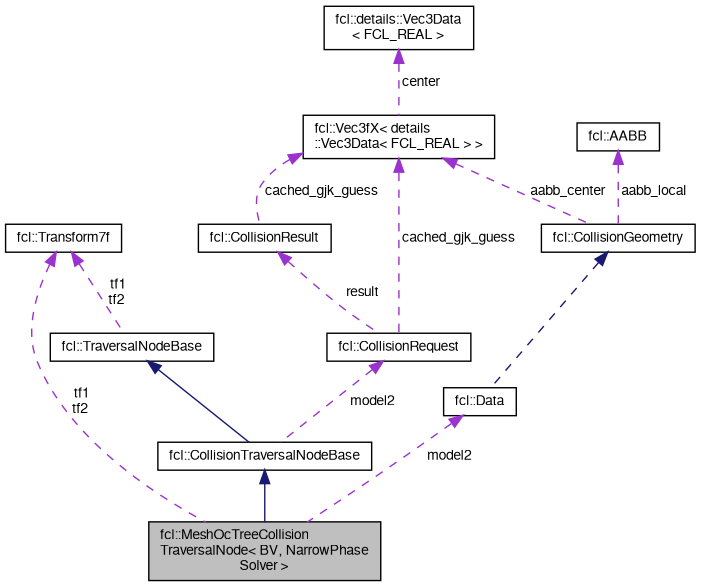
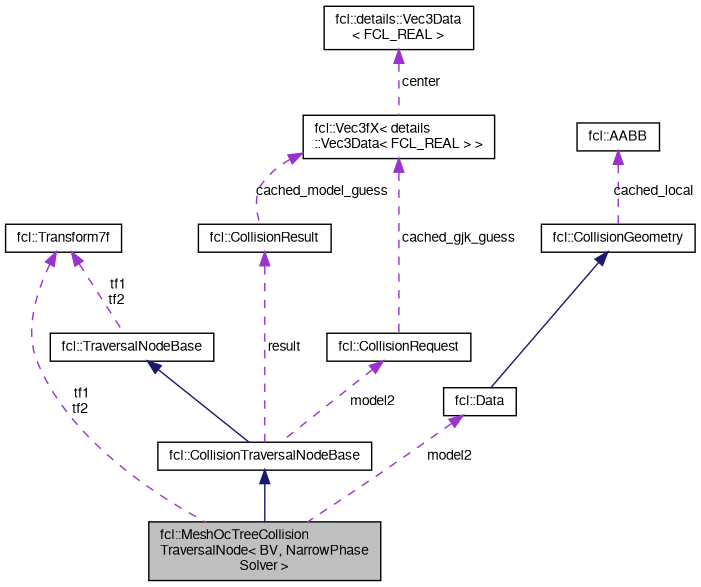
edge "fcl::CollisionResult" -> "fcl::Vec3fX< details ::Vec3Data< FCL_REAL > >": label " cached_gjk_guess" -> " cached_model_guess"
edge "fcl::CollisionGeometry" -> "fcl::AABB": label " aabb_local" -> " cached_local"
edge "fcl::CollisionGeometry" -> "fcl::Vec3fX< details ::Vec3Data< FCL_REAL > >": removed, label "aabb_center"
edge "fcl::CollisionRequest" -> "fcl::CollisionResult": now "fcl::CollisionTraversalNodeBase" -> "fcl::CollisionResult"
edge "fcl::Data" -> "fcl::CollisionGeometry": style dashed -> solid
